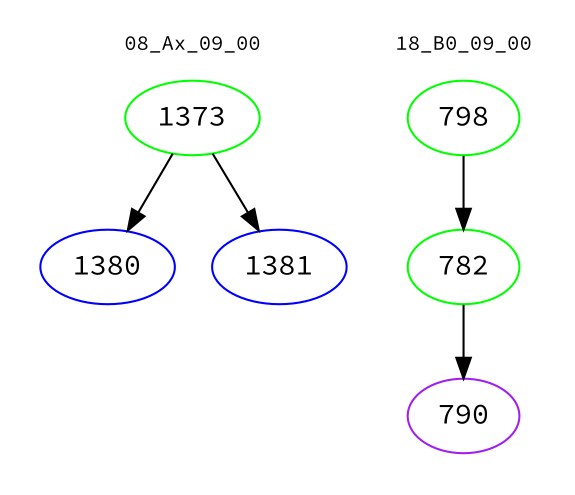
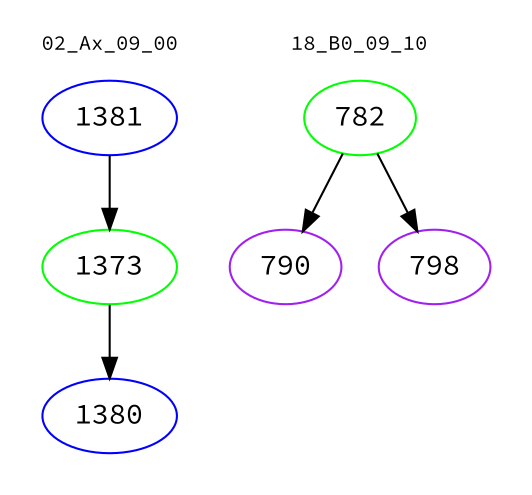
cluster "08_Ax_09_00": label "08_Ax_09_00" -> "02_Ax_09_00"
cluster "18_B0_09_00": label "18_B0_09_00" -> "18_B0_09_10"
node "798": color green -> purple
edge "798" -> "782": reversed
edge "1373" -> "1381": reversed
